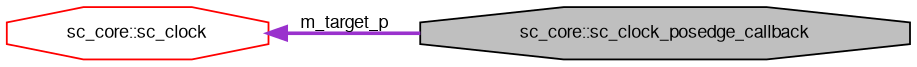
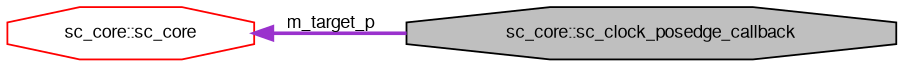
node "sc_core::sc_clock": label "sc_core::sc_clock" -> "sc_core::sc_core"
